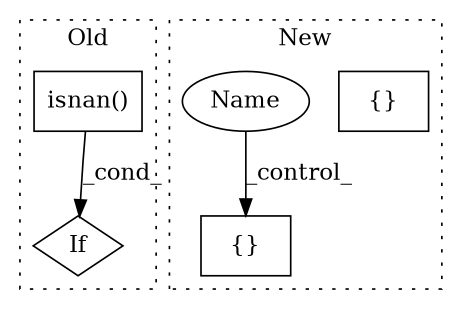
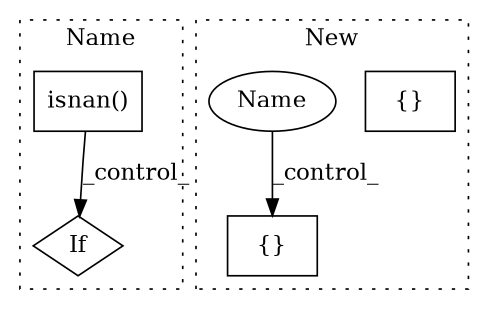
cluster "Old": label "Old" -> "Name"
edge "isnan()" -> "If": label "_cond_" -> "_control_"
